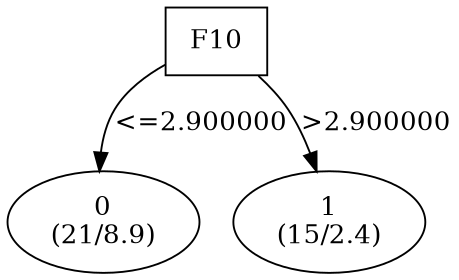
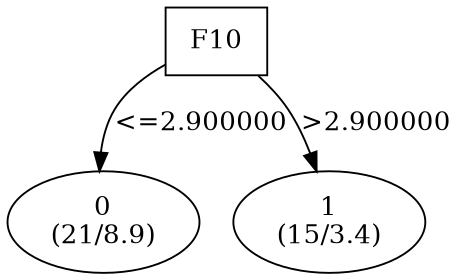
node "1 (15/2.4)": label "1 (15/2.4)" -> "1 (15/3.4)"
